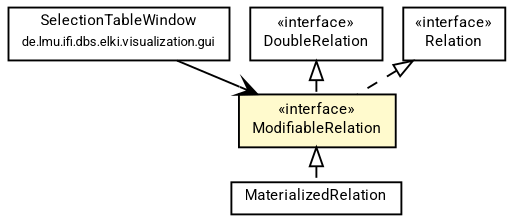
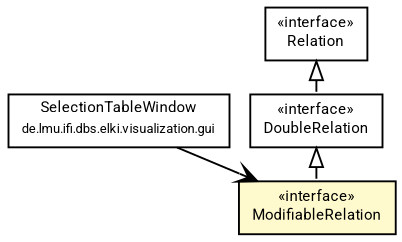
edge "ModifiableRelation" -> "Relation": now "DoubleRelation" -> "Relation"
node "MaterializedRelation": removed
